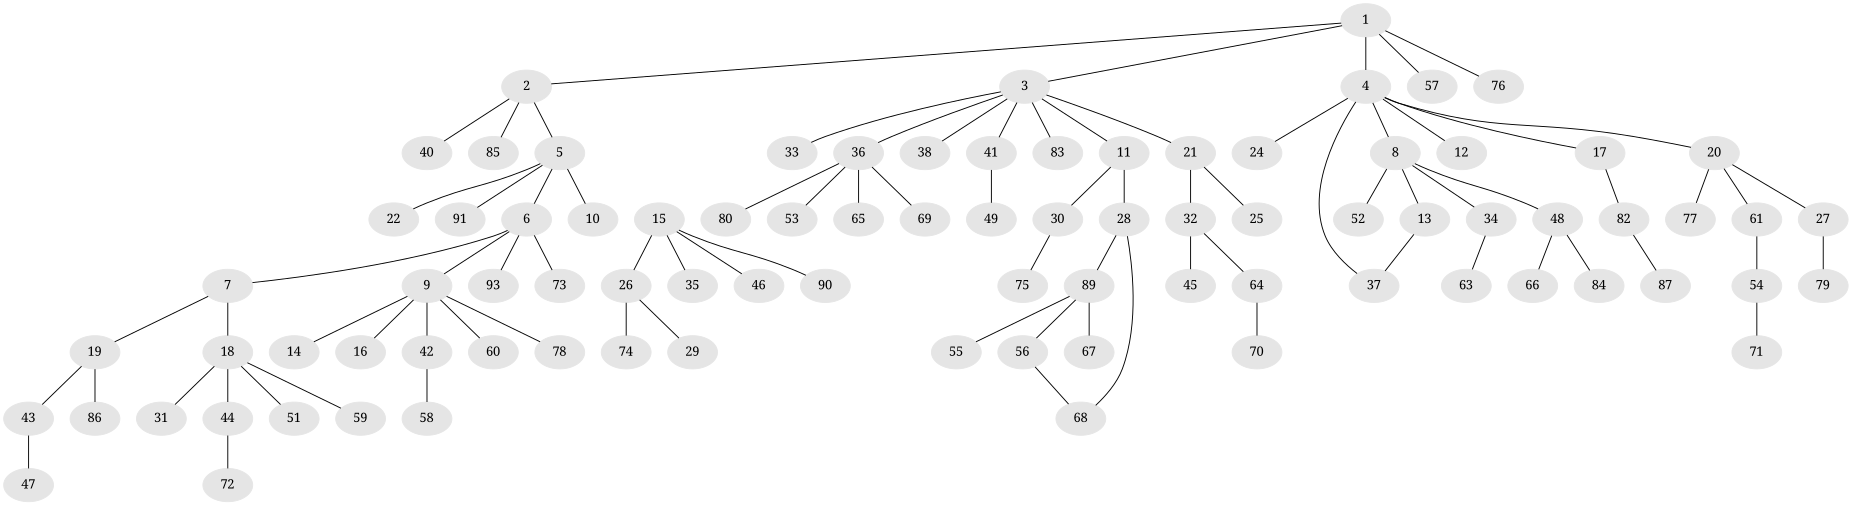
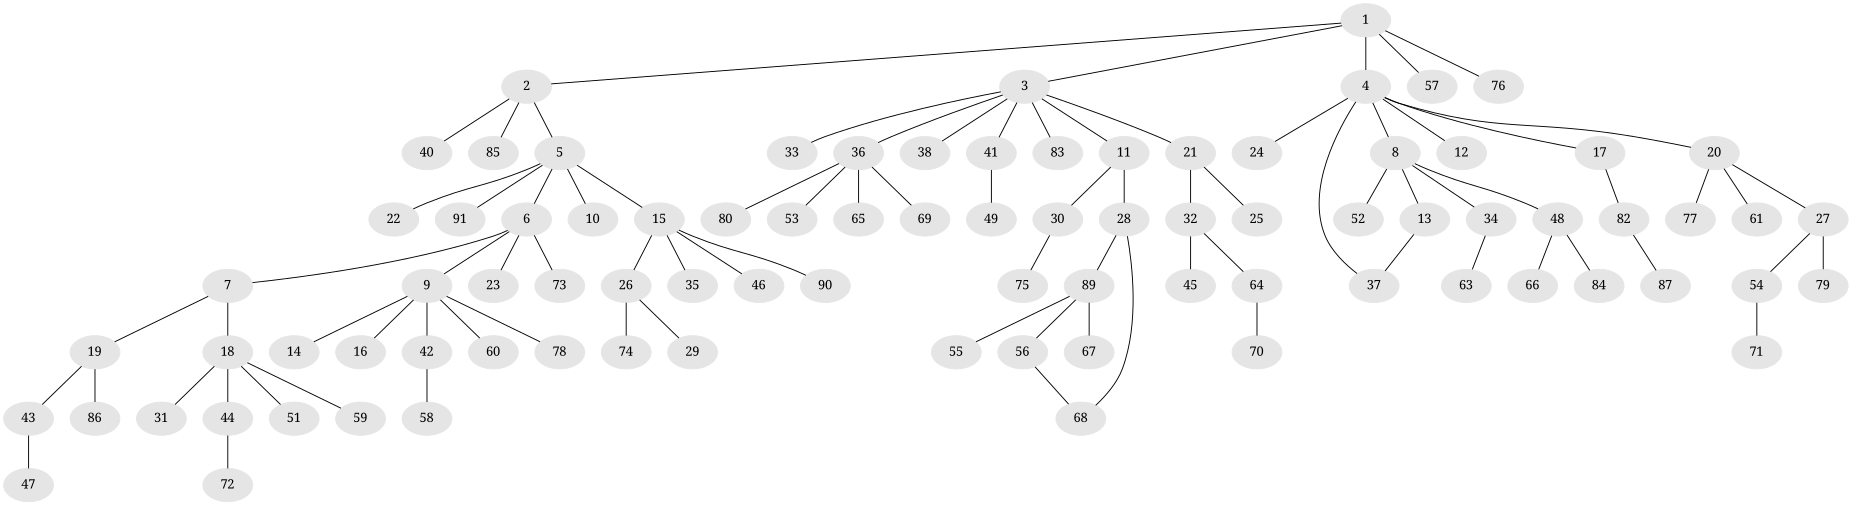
edge "5" -- "15": added
edge "61" -- "54": now "27" -- "54"
node "93": label "93" -> "23"
